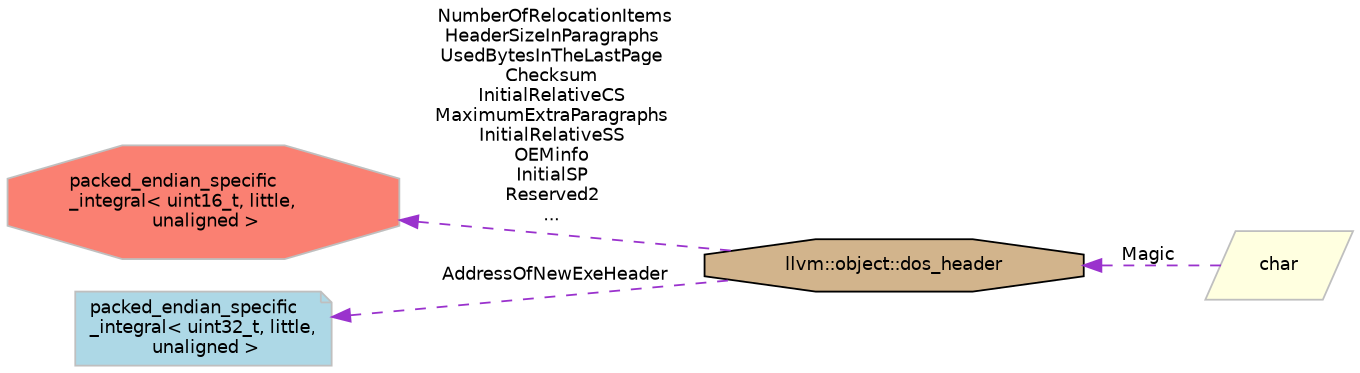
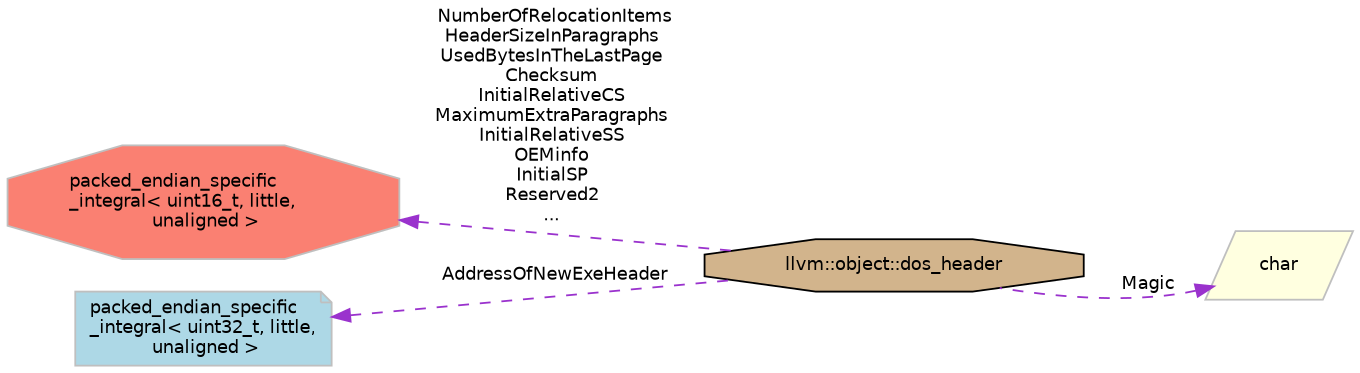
edge "char" -> "llvm::object::dos_header": reversed
